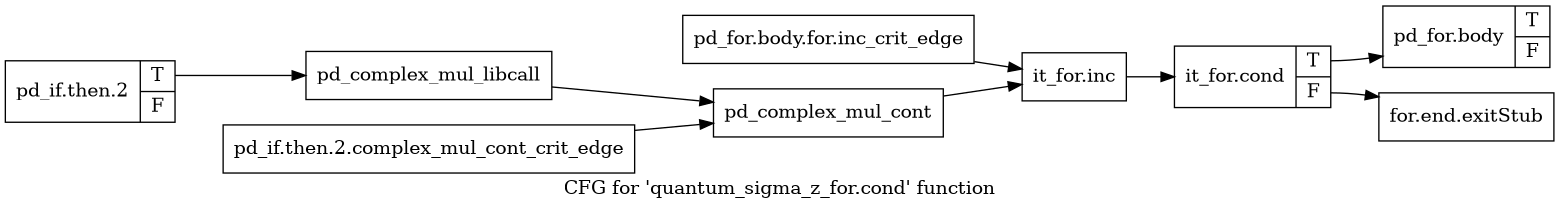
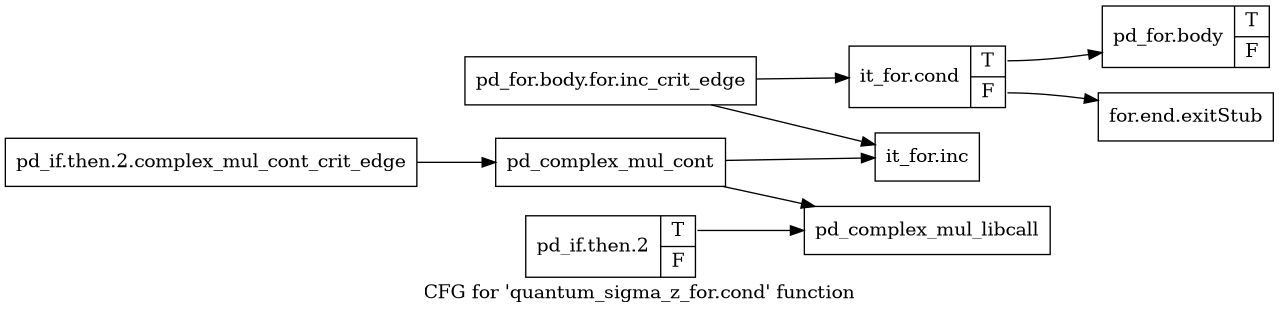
edge "it_for.inc" -> "it_for.cond": now "pd_for.body.for.inc_crit_edge" -> "it_for.cond"
edge "pd_complex_mul_libcall" -> "pd_complex_mul_cont": reversed
